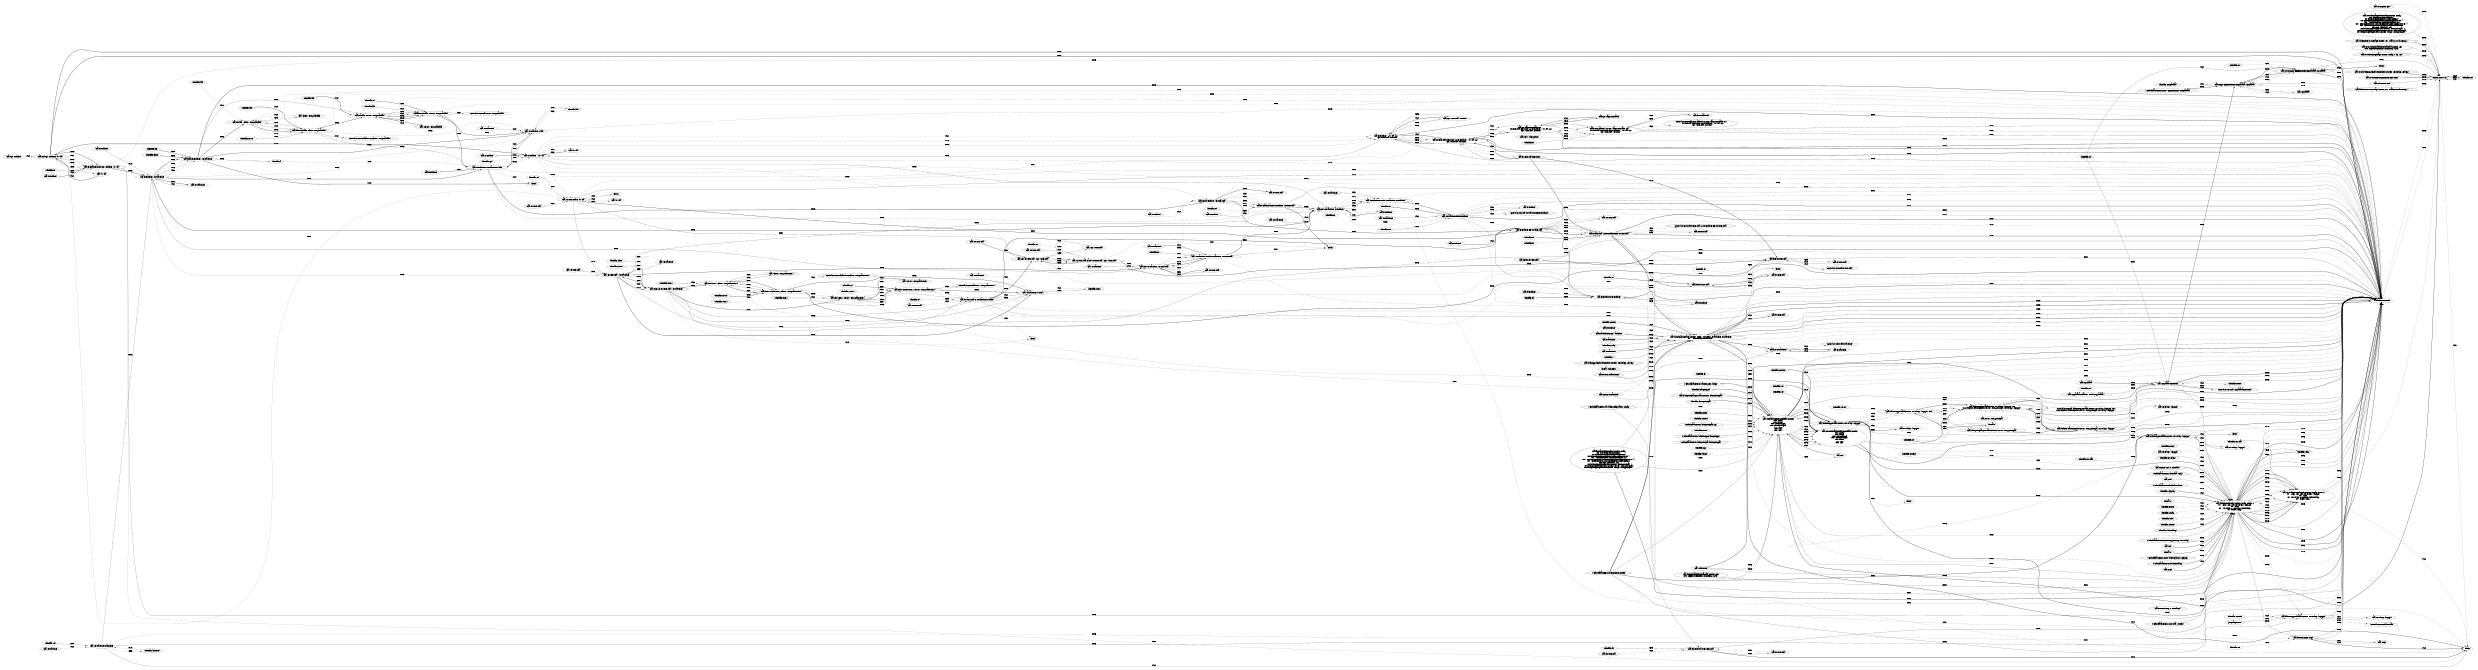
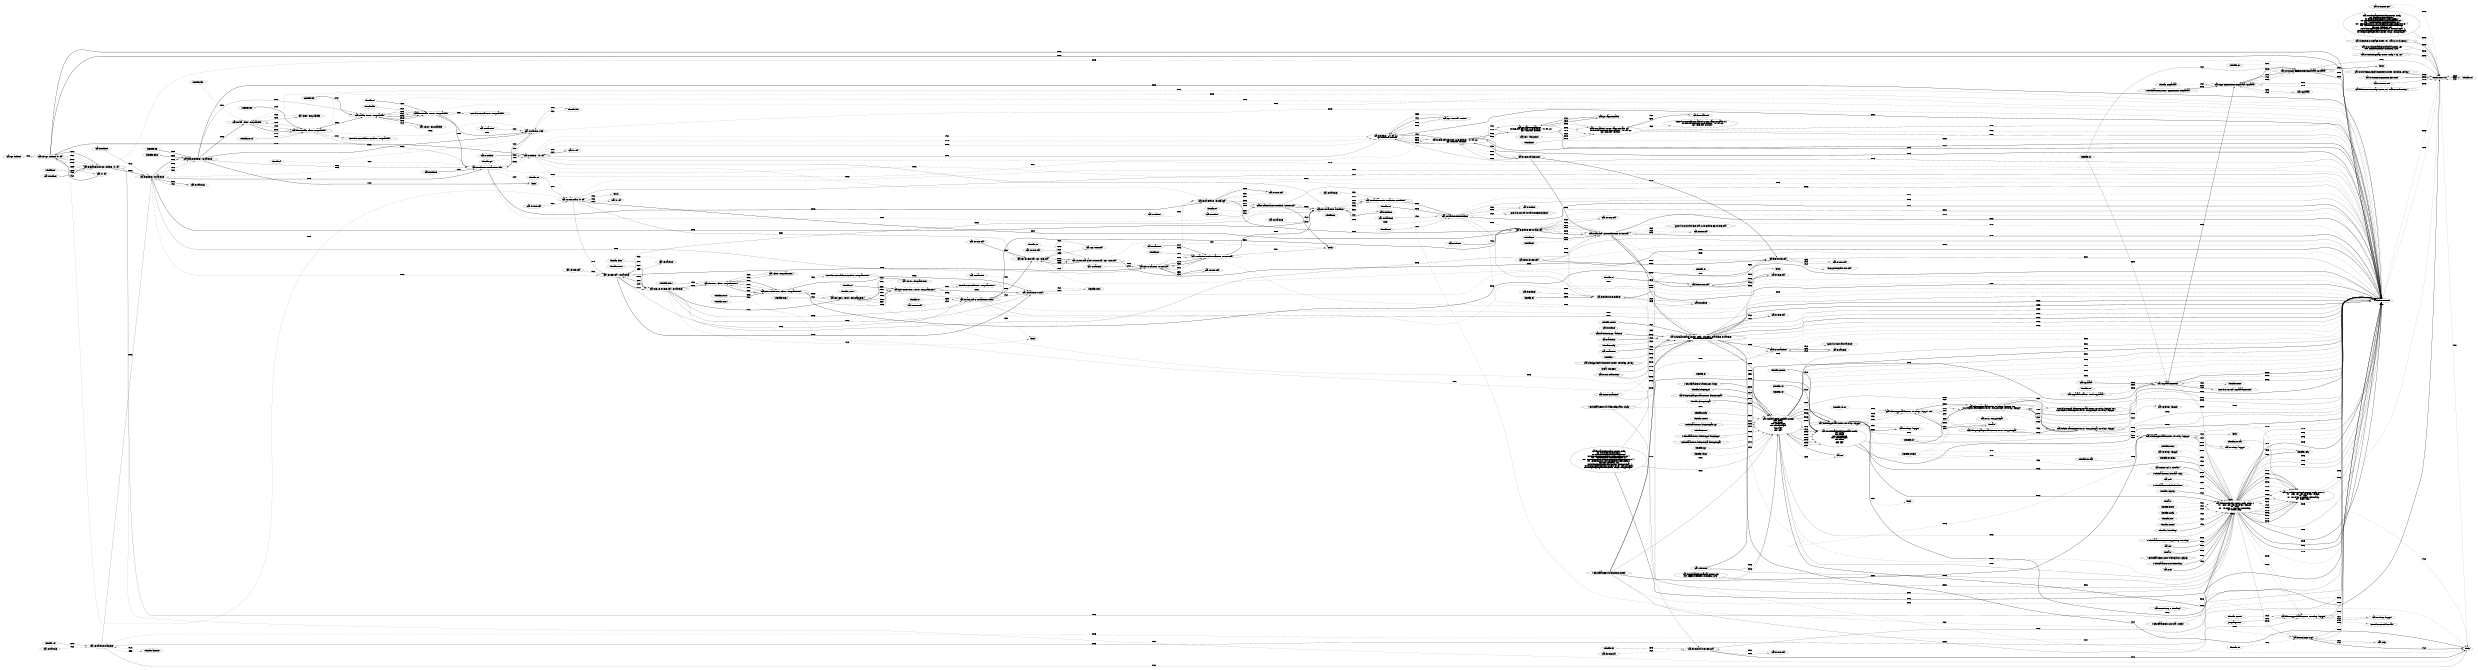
edge "(Call,life = et.endtime - *et.starttime)" -> "(Identifier,f)": now "(Call,life = et.endtime - *et.starttime)" -> "(Call,et.endtime = *et.starttime + life)"
edge "(Call,*et.starttime = min(*et.starttime, et.endtime))" -> "(MethodReturn,RET)": now "(Call,ALLOC(et.renew_till))" -> "(MethodReturn,RET)"
edge "(Call,et.endtime == *et.renew_till)" -> "(Call,ek.endtime = et.endtime)": style bold -> dashed
node "(ControlStructure,if(et.renew_till))": label "(ControlStructure,if(et.renew_till))" -> "(EncryptionKey,if(et.renew_till))"
edge "(Call,*et.renew_till = *et.starttime + renew)" -> "(Call,*et.starttime + renew)": removed, label "CFG:"
edge "(MethodParameterIn,const char **e_text)" -> "(Call,free_TGS_REP(&rep))": now "(Call,memset(&rep, 0, sizeof(rep)))" -> "(Call,free_TGS_REP(&rep))"
